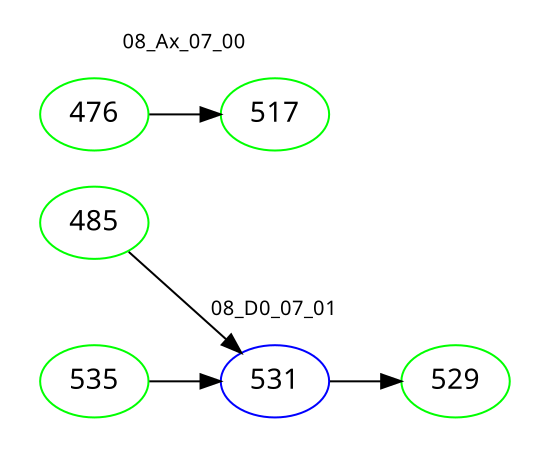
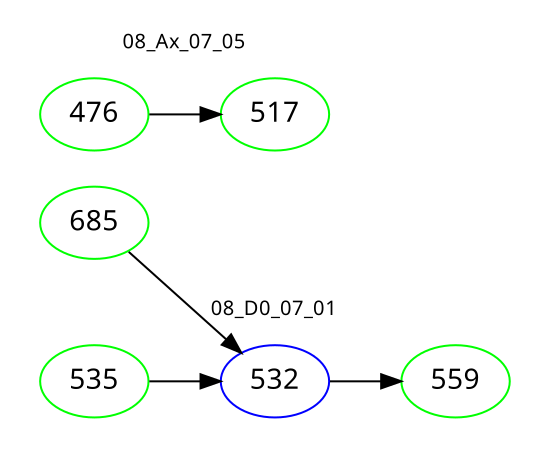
cluster "08_Ax_07_00": label "08_Ax_07_00" -> "08_Ax_07_05"
node "485": label "485" -> "685"
node "531": label "531" -> "532"
node "529": label "529" -> "559"
